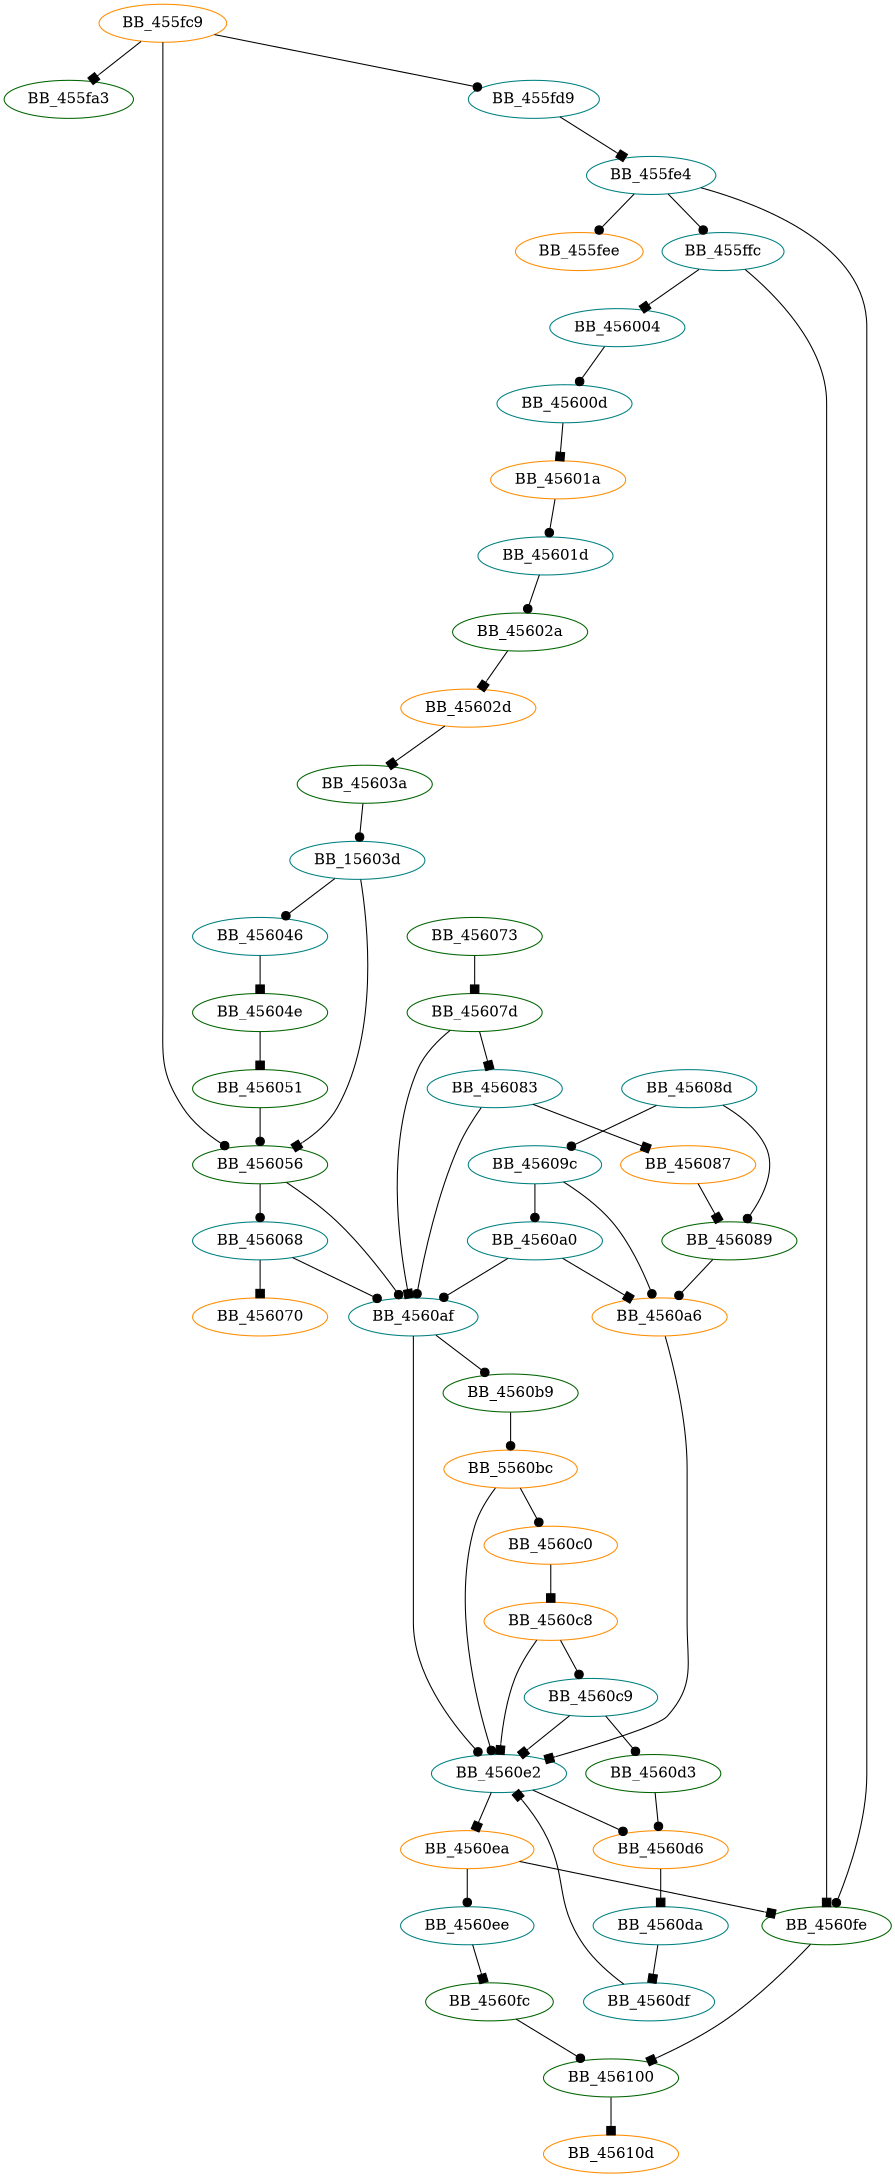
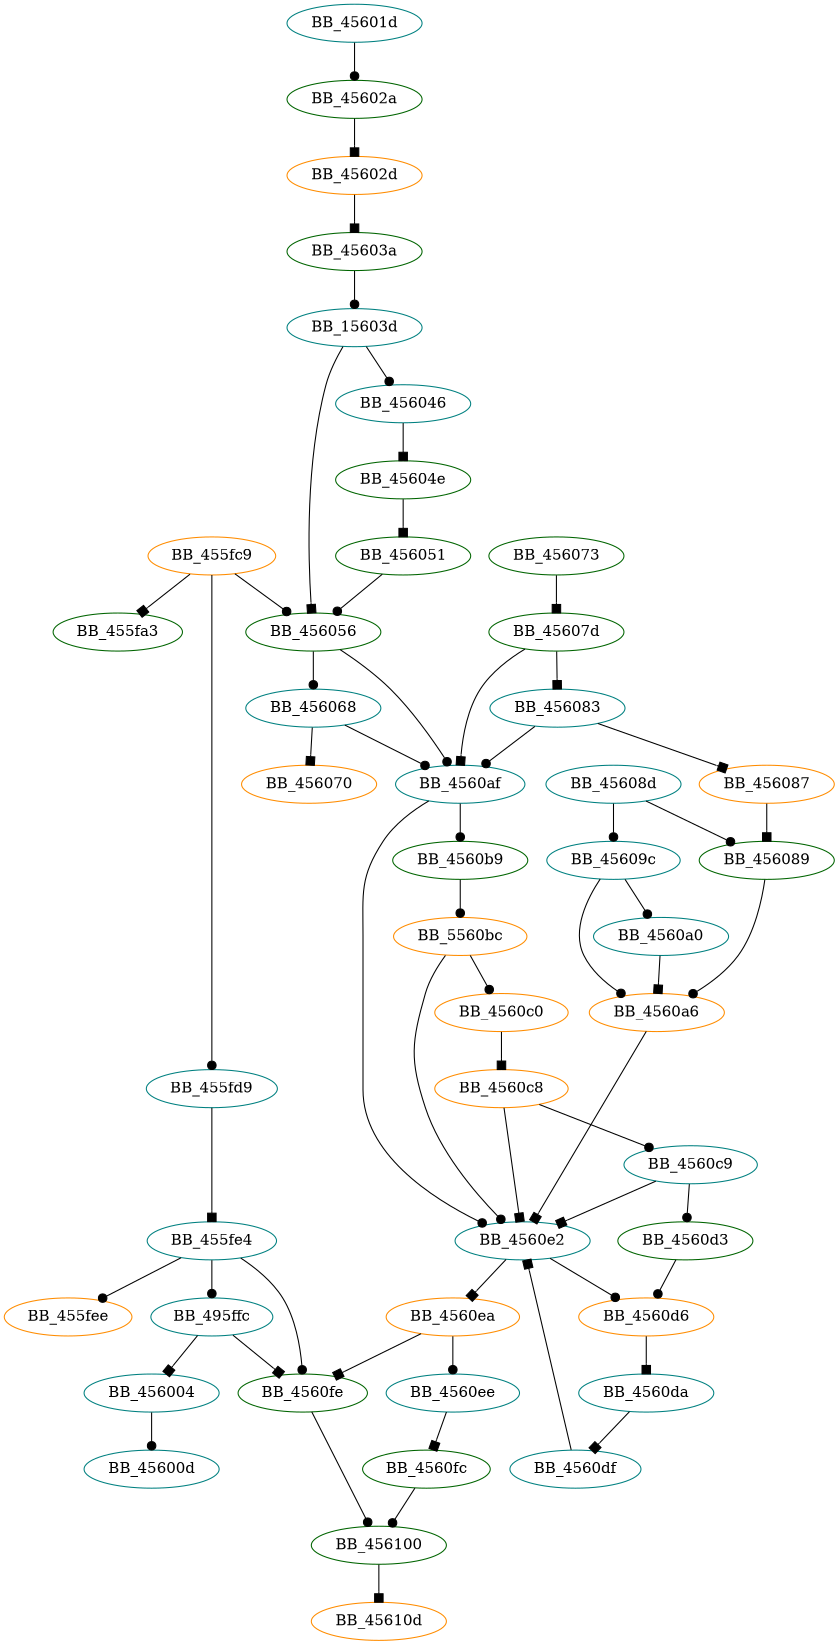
node "BB_455ffc": label "BB_455ffc" -> "BB_495ffc"
node "BB_45601a": removed
edge "BB_4560a0" -> "BB_4560af": removed
edge "BB_4560fe" -> "BB_456100": arrowhead box -> dot
